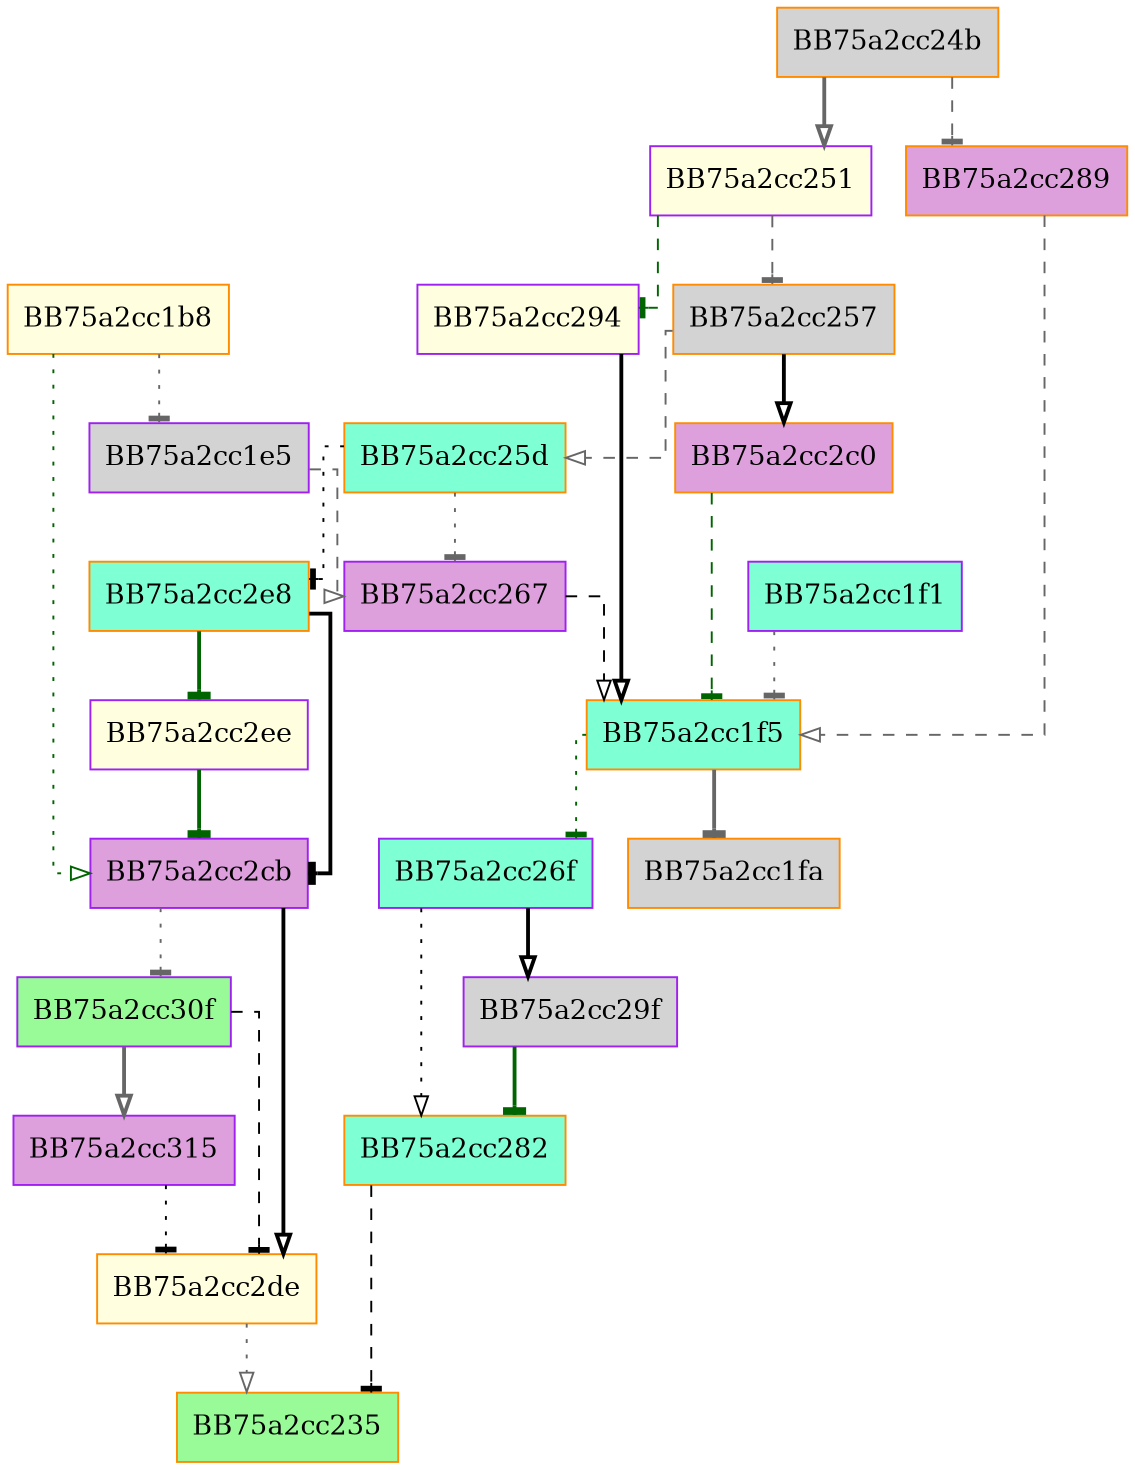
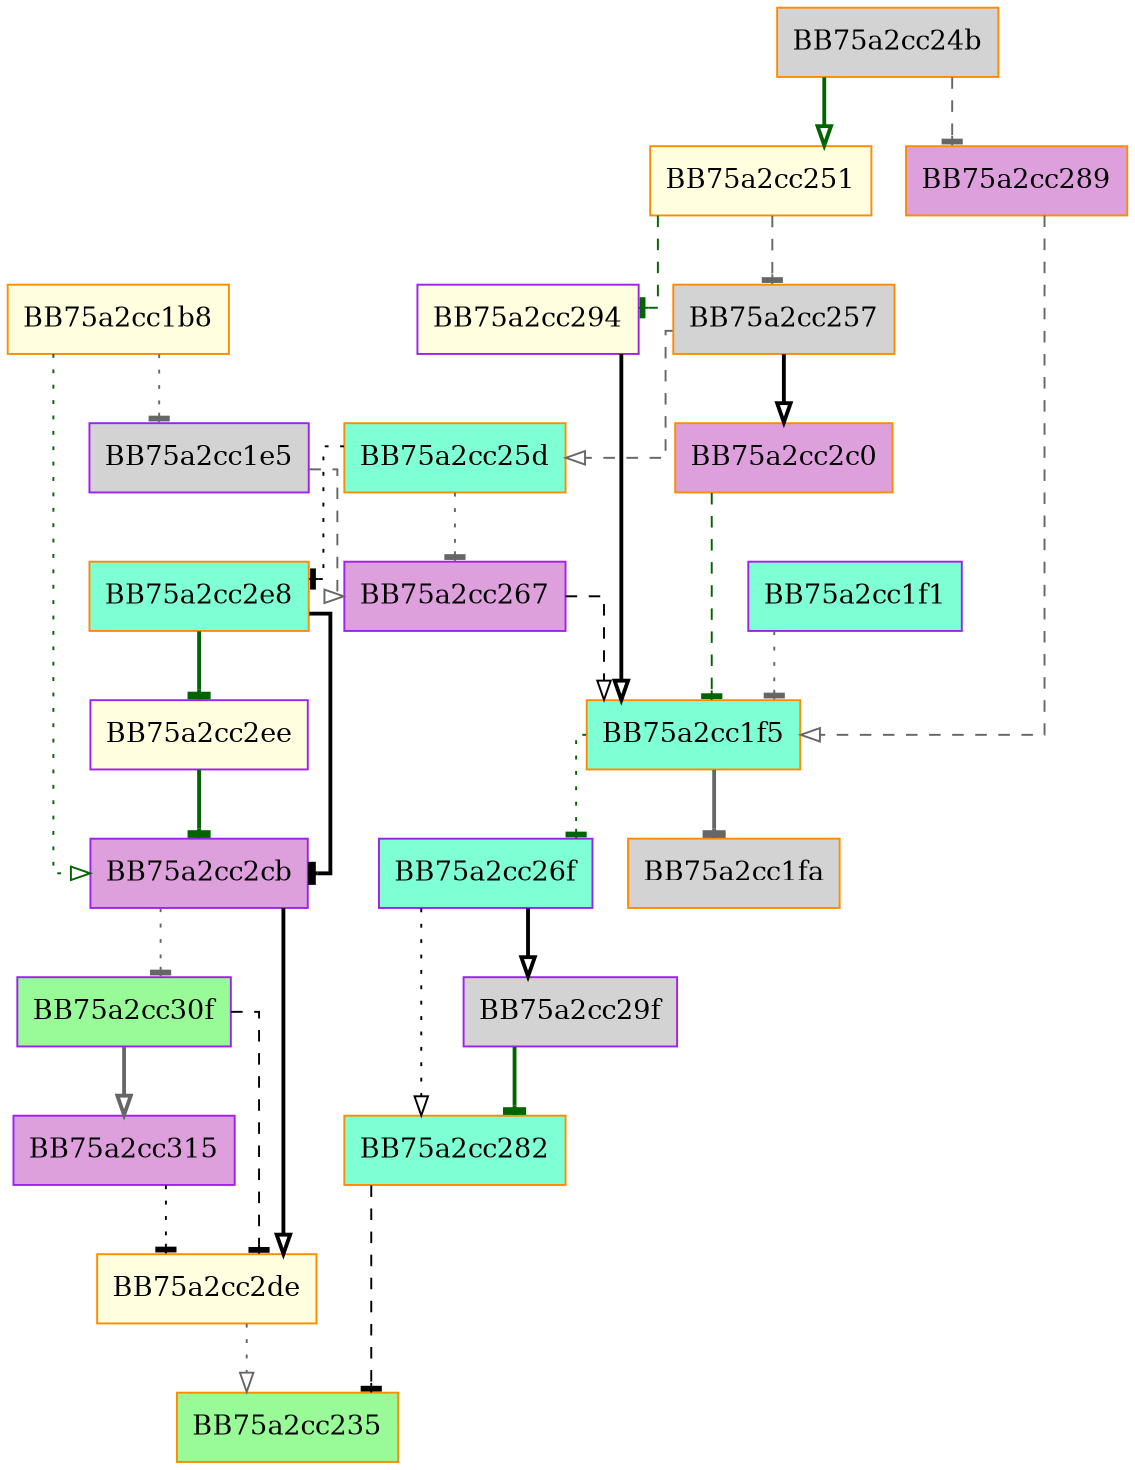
edge "BB75a2cc24b" -> "BB75a2cc251": color gray40 -> darkgreen
node "BB75a2cc251": color purple -> darkorange
